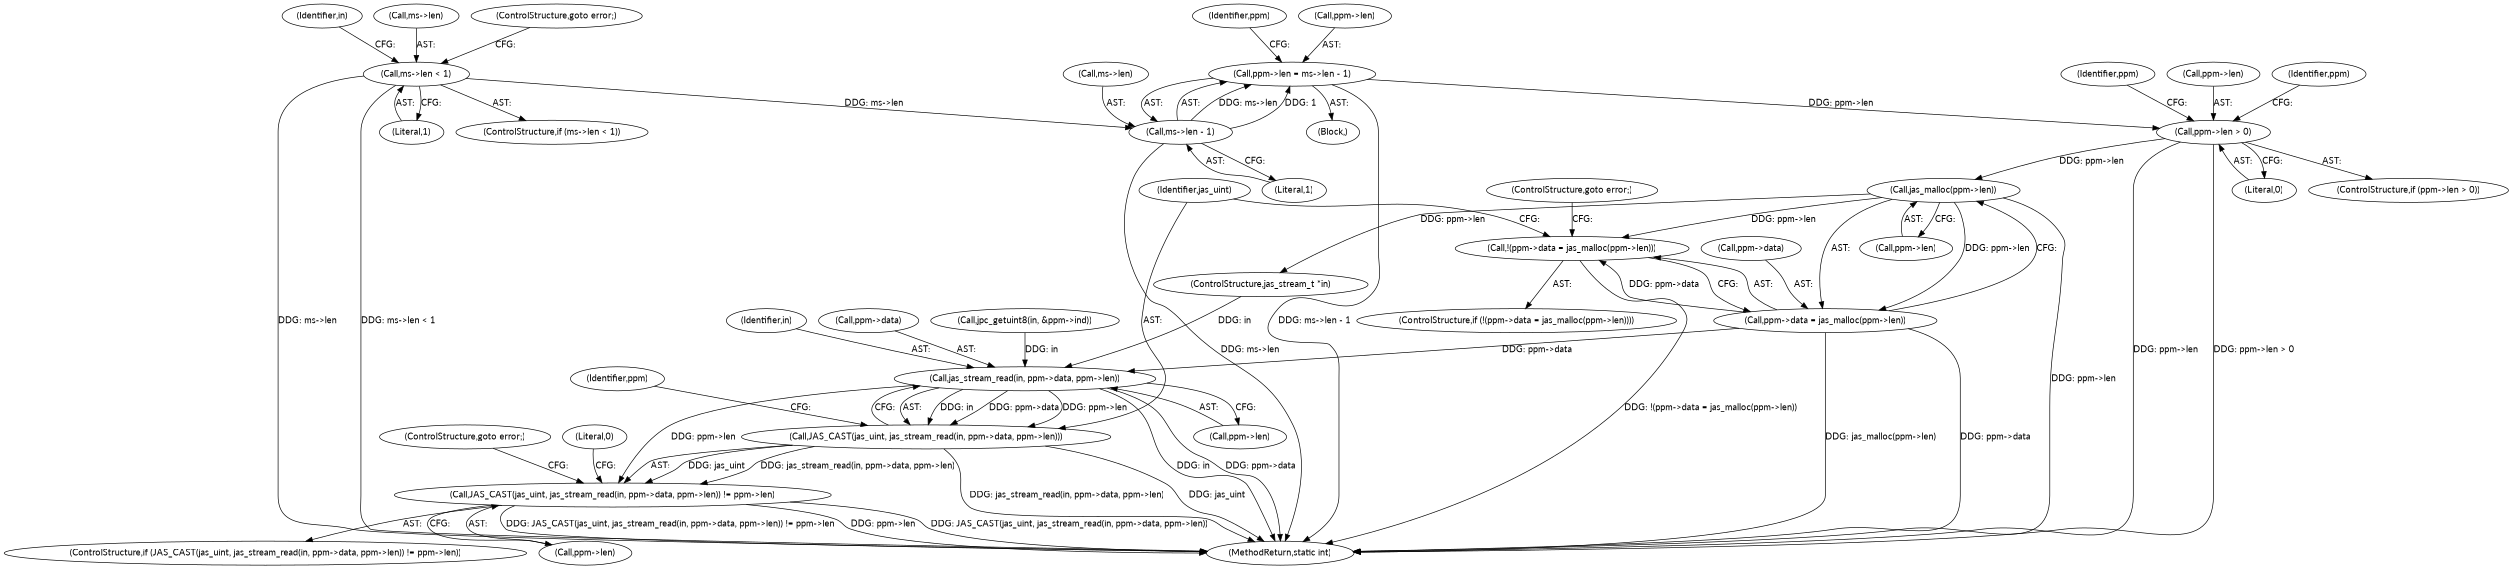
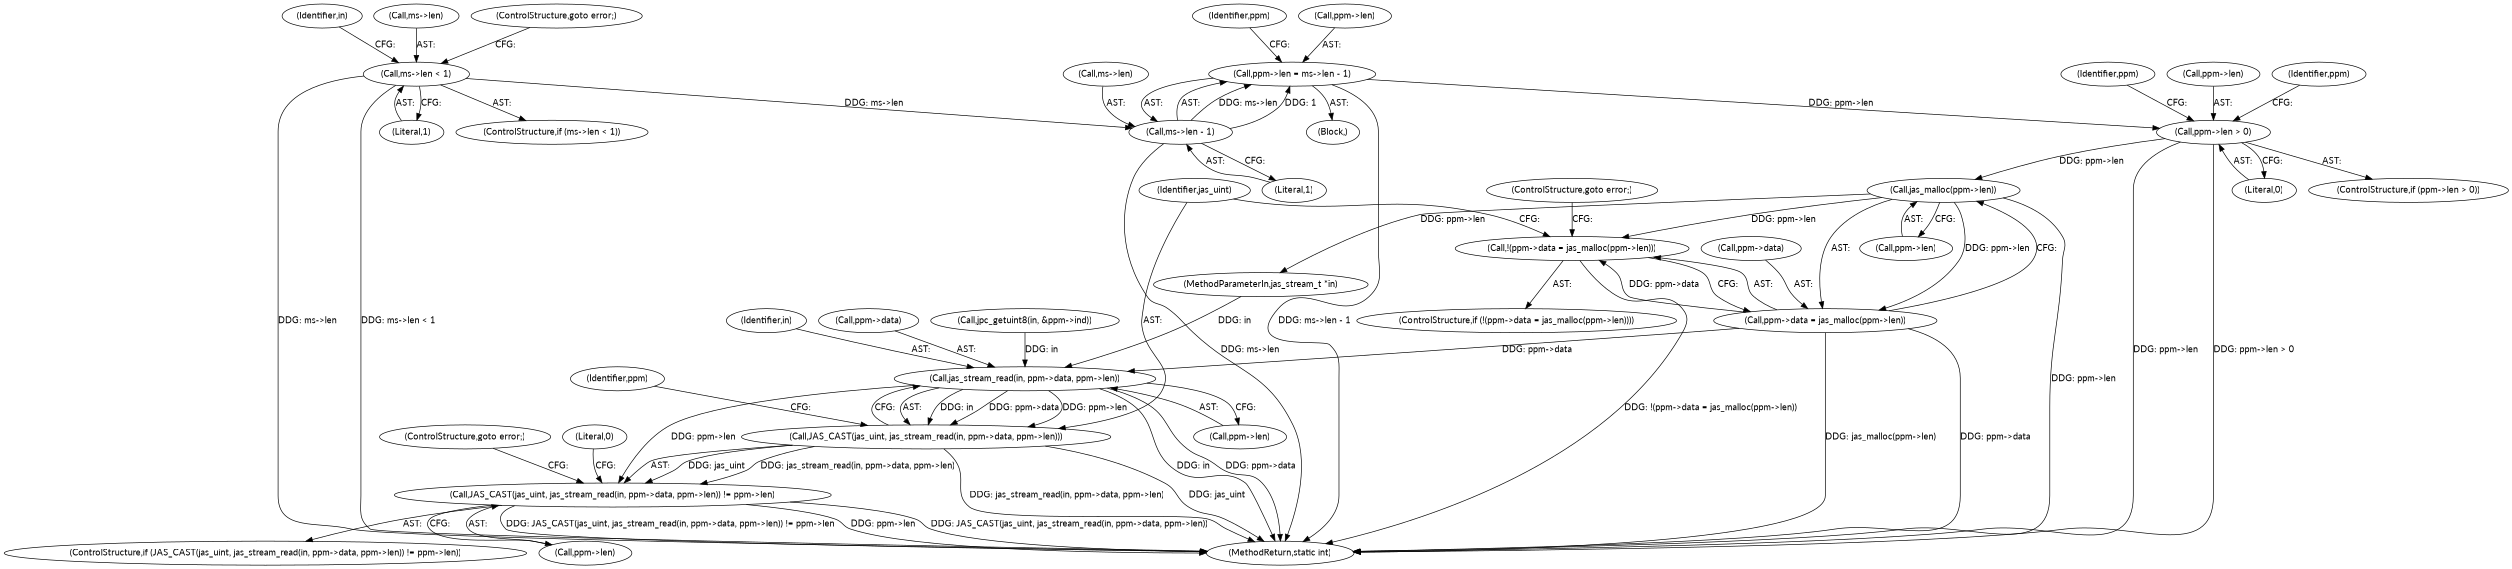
node "(ControlStructure,jas_stream_t *in)": label "(ControlStructure,jas_stream_t *in)" -> "(MethodParameterIn,jas_stream_t *in)"
